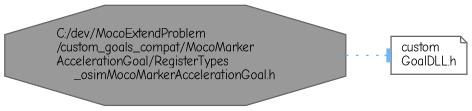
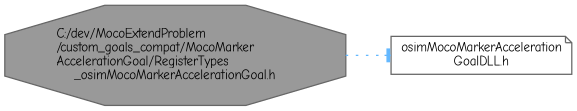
node "custom GoalDLL.h": label "custom GoalDLL.h" -> "osimMocoMarkerAcceleration GoalDLL.h"
